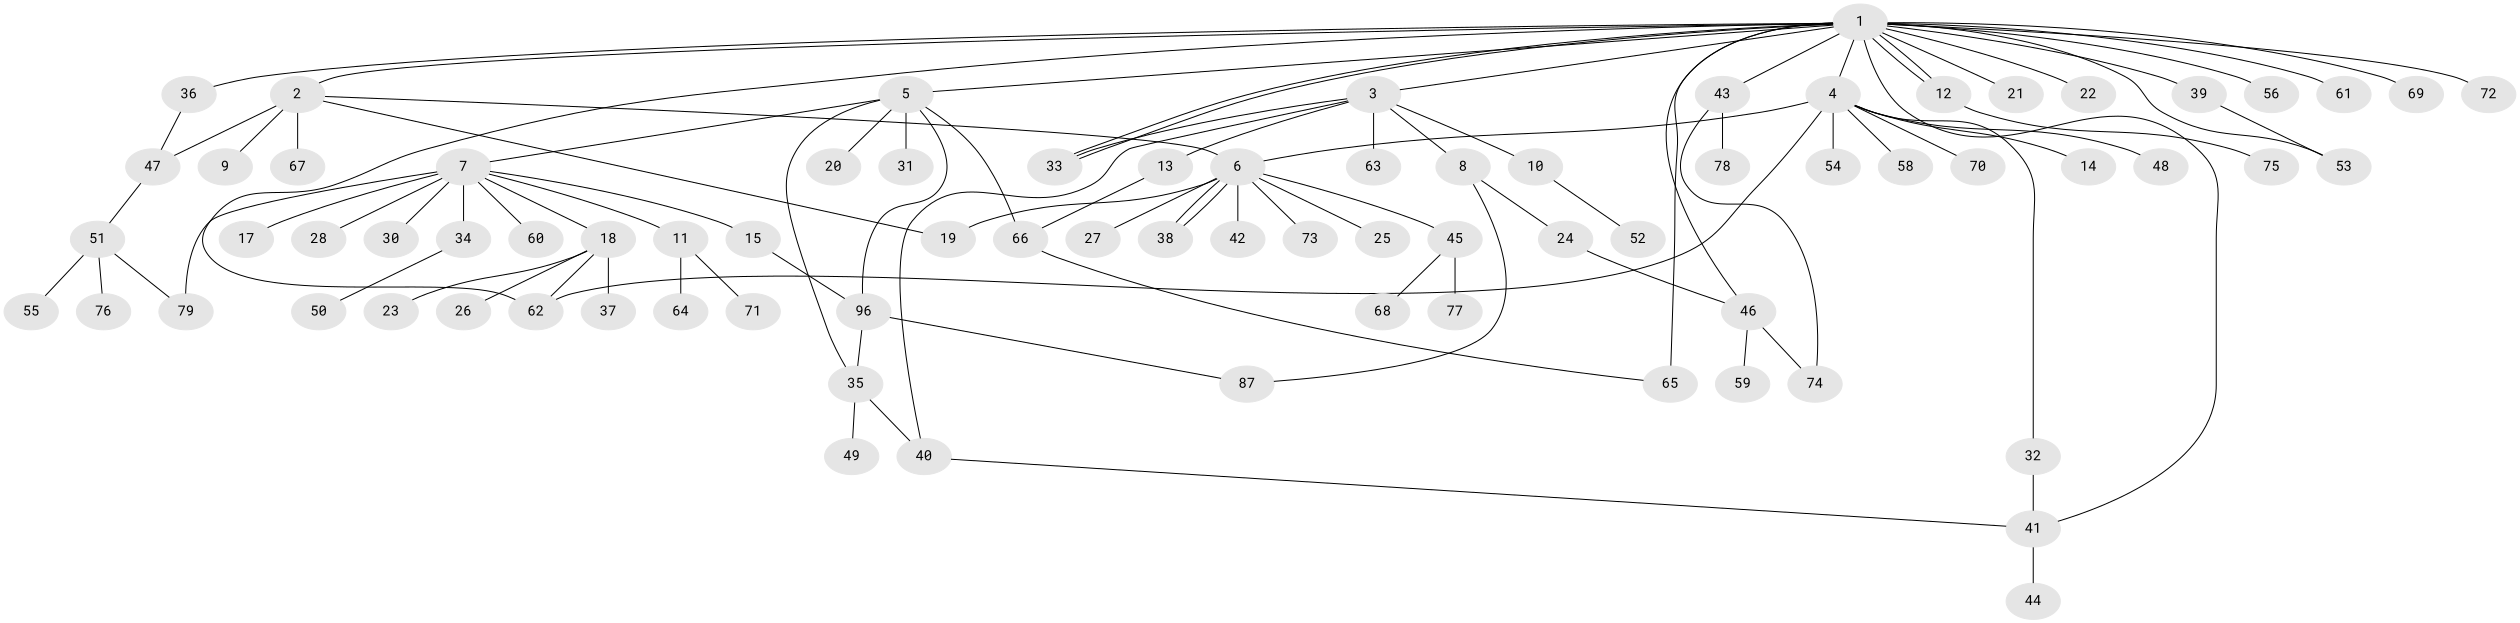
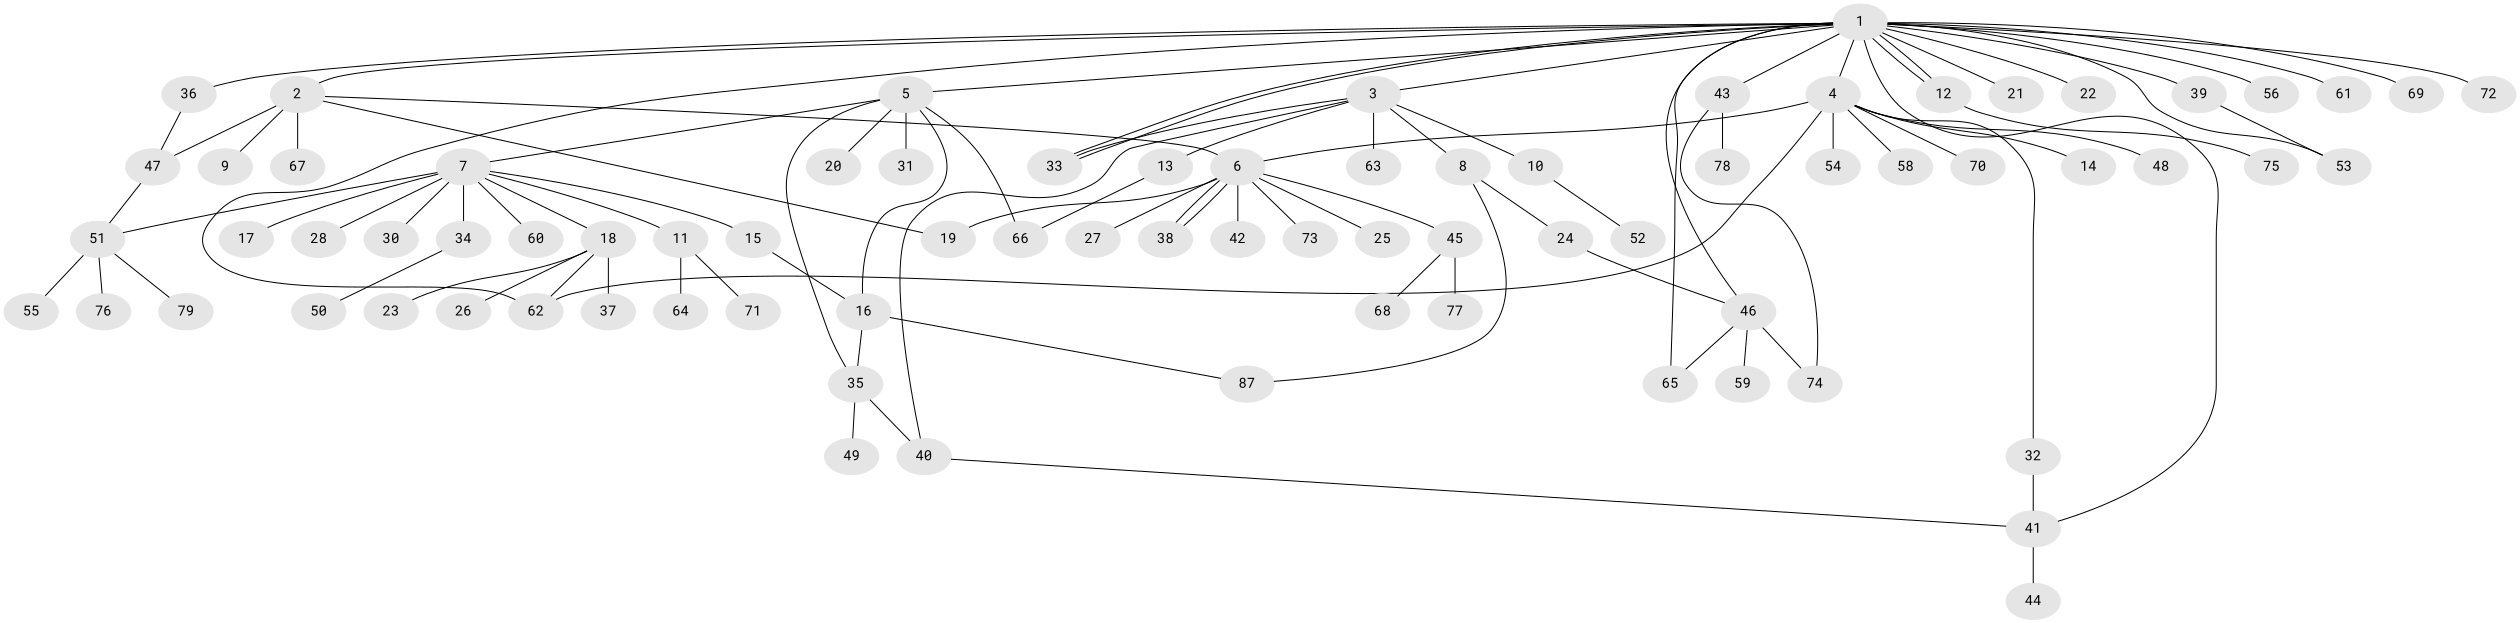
edge "7" -- "79": now "7" -- "51"
node "96": label "96" -> "16"
edge "66" -- "65": now "46" -- "65"
